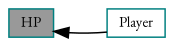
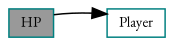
edge "Player" -> "HP": reversed
